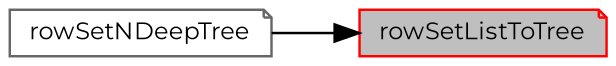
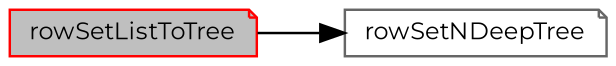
edge "rowSetNDeepTree" -> "rowSetListToTree": reversed
